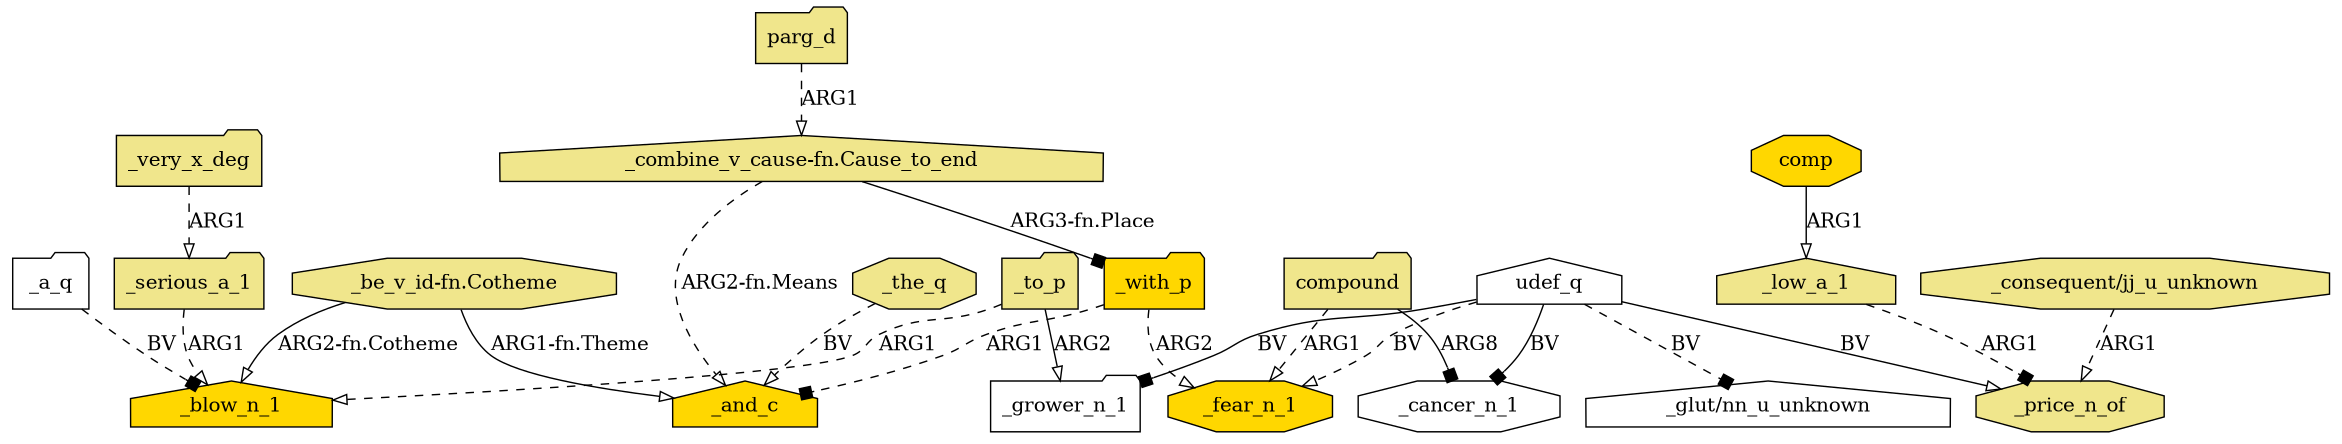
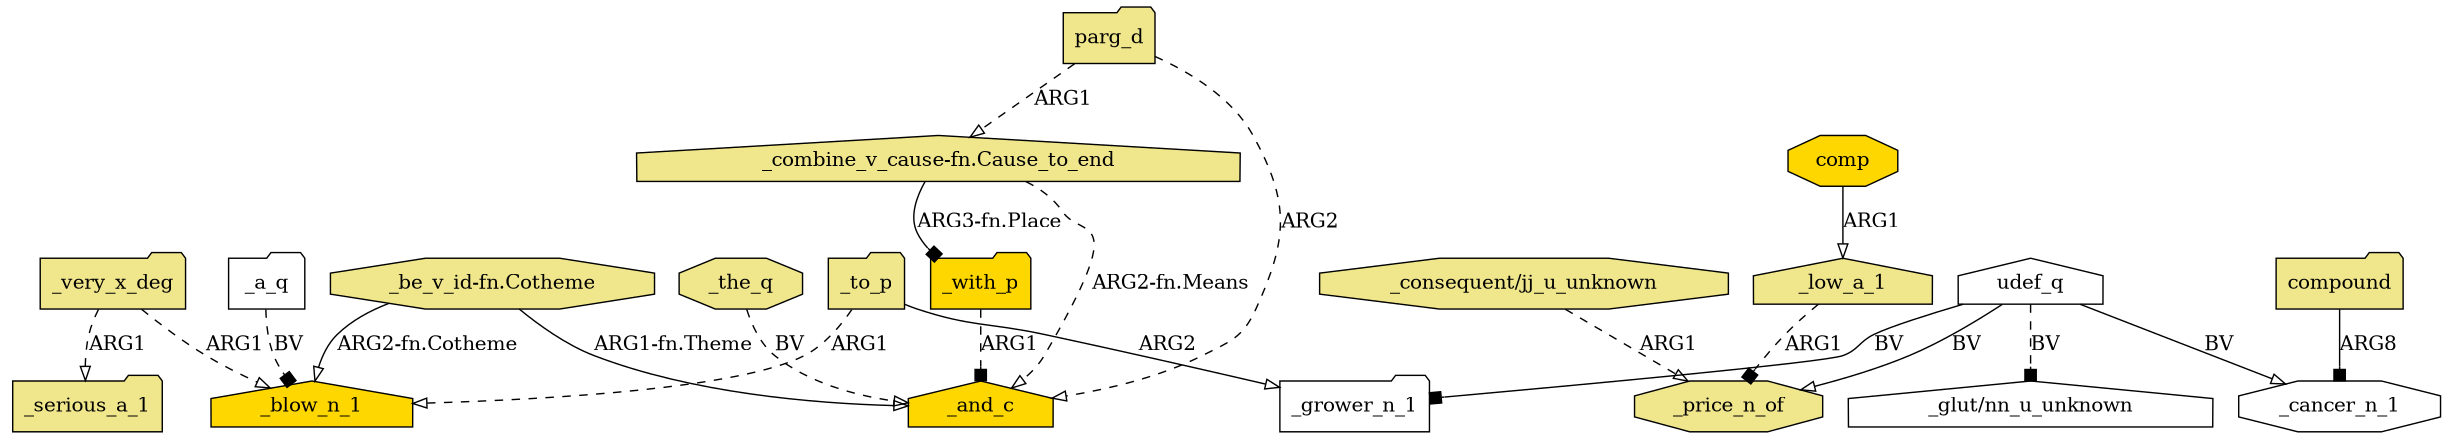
edge "parg_d" -> "_and_c": added, label "ARG2"
edge "udef_q" -> "_cancer_n_1": arrowhead box -> onormal
edge "_serious_a_1" -> "_blow_n_1": now "_very_x_deg" -> "_blow_n_1"
node "_fear_n_1": removed
